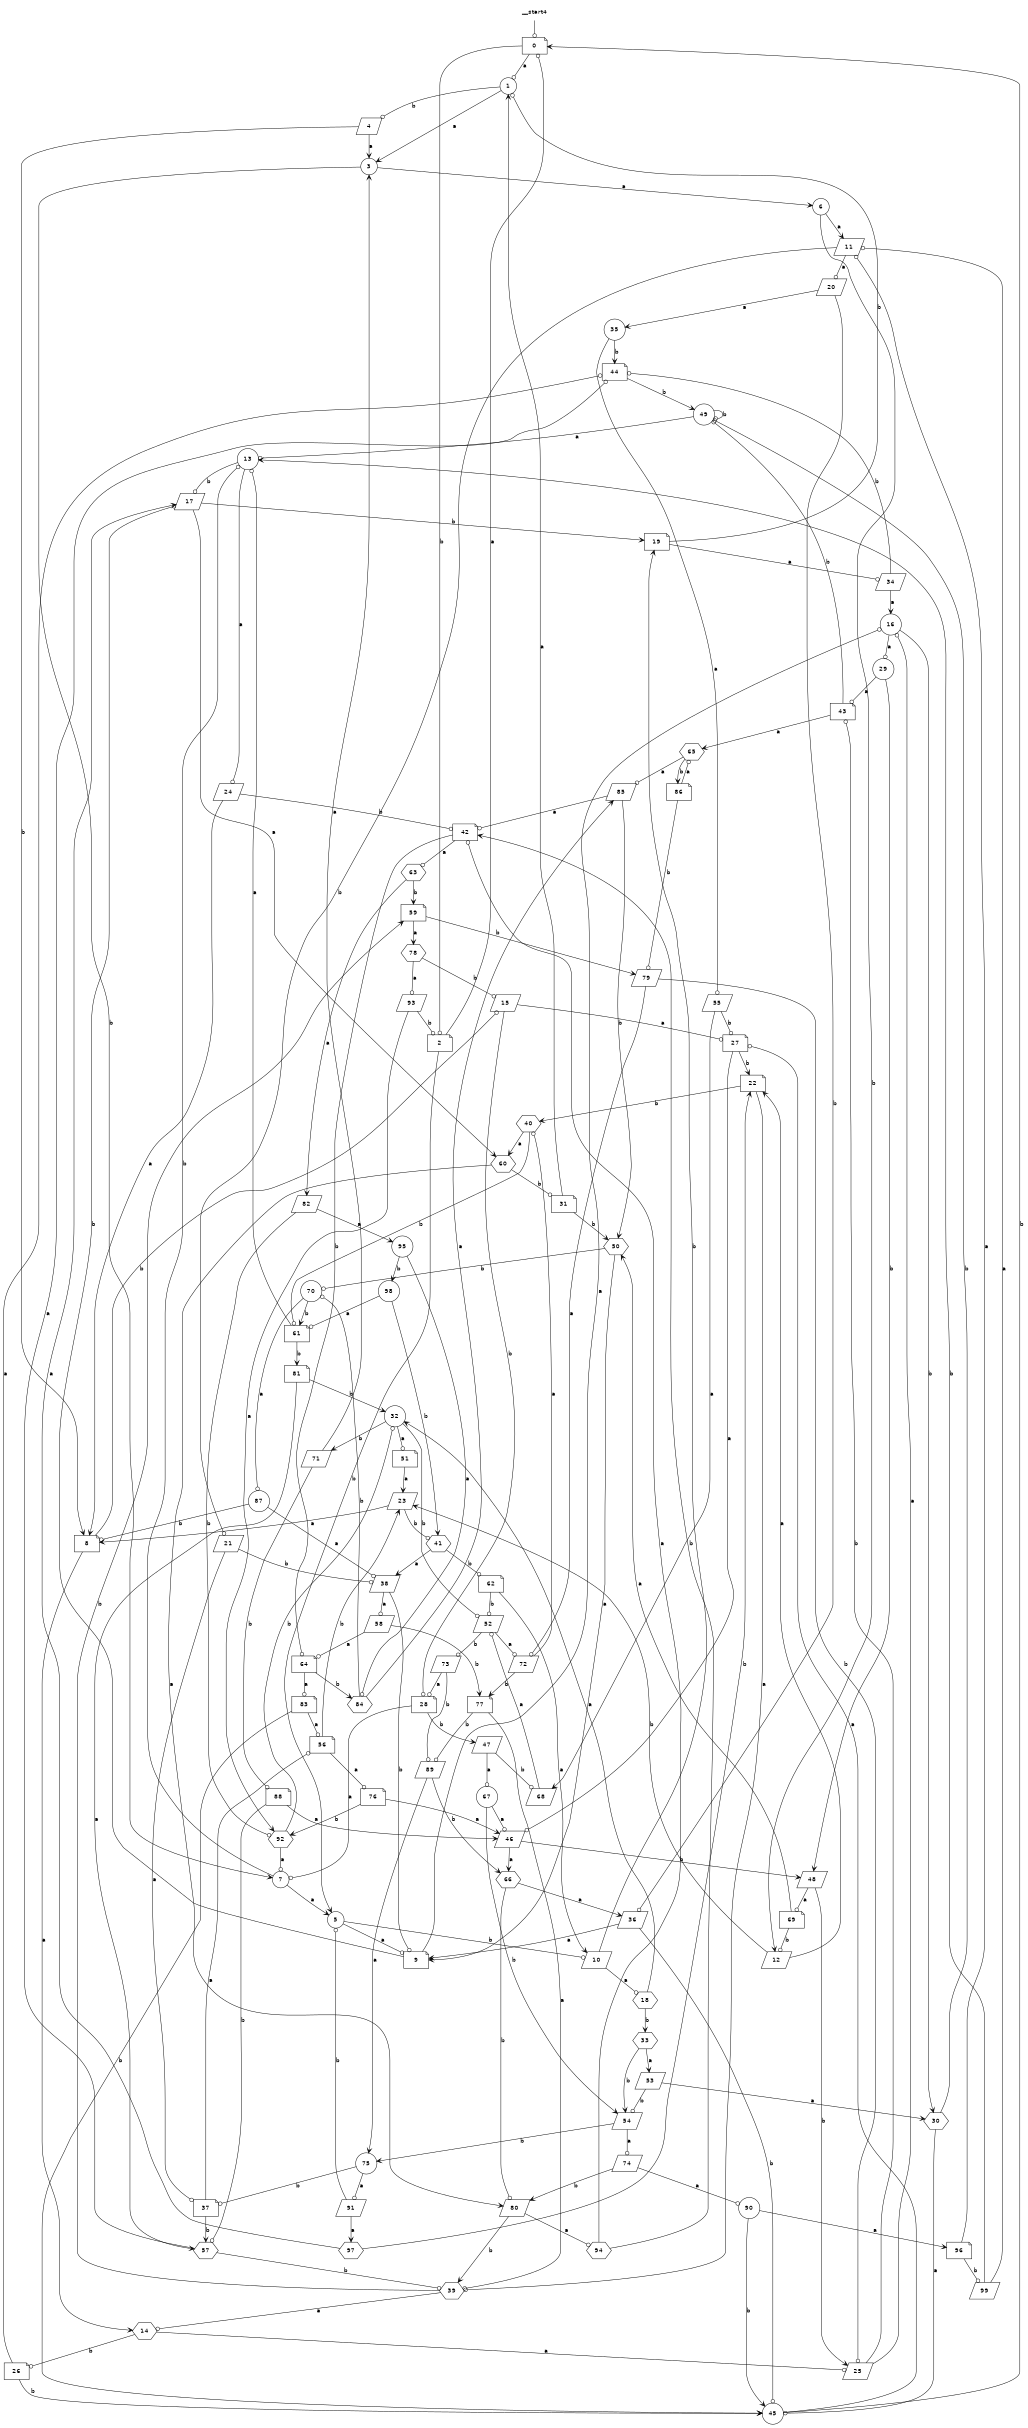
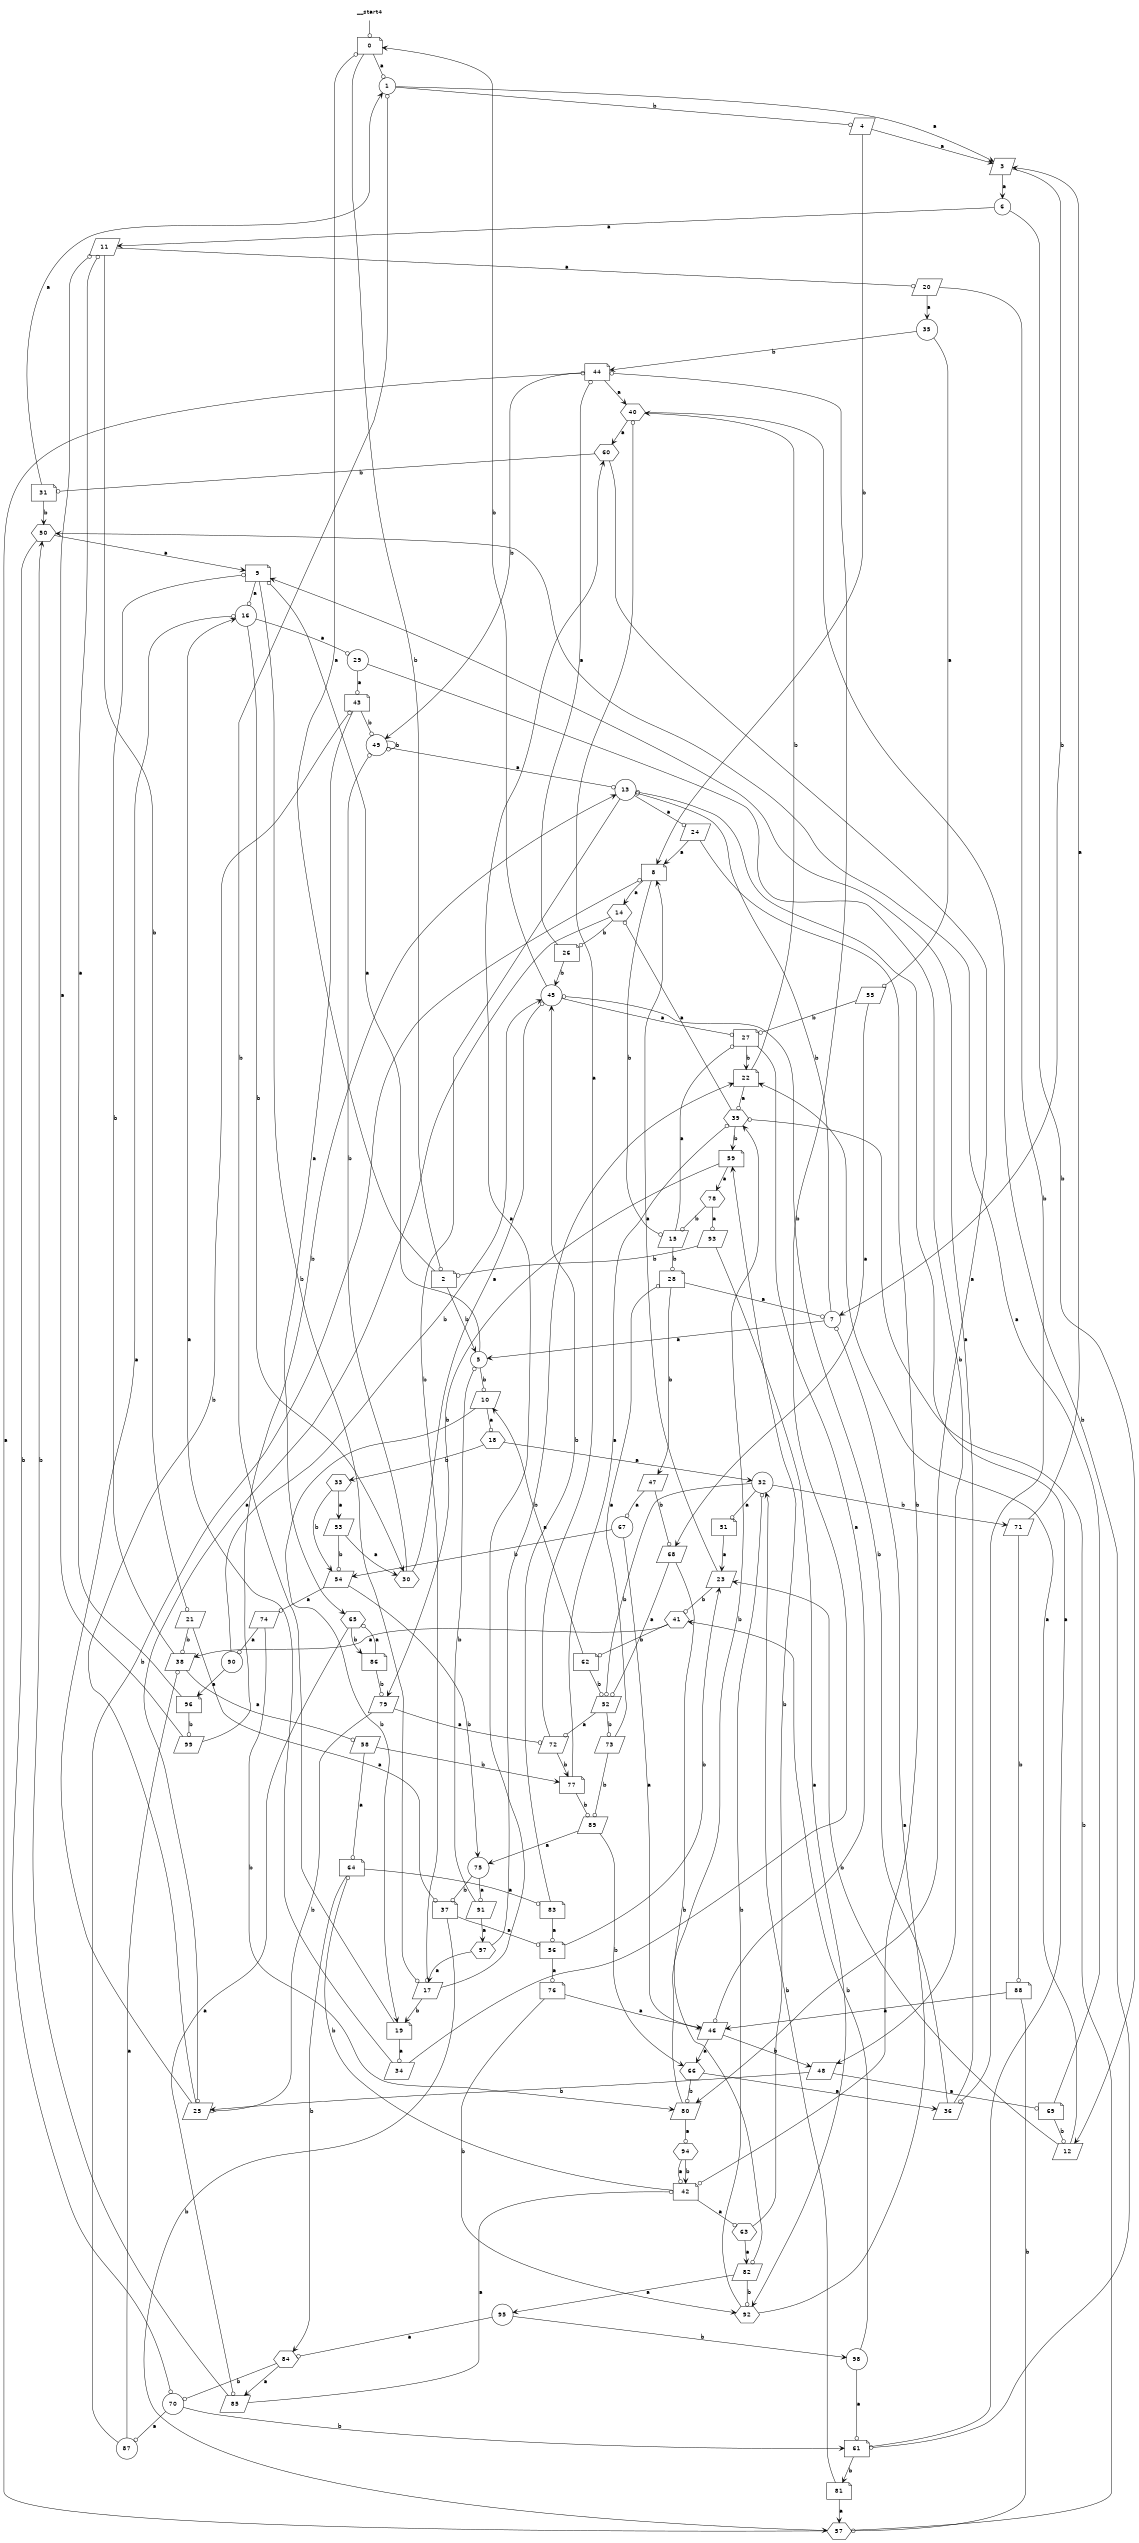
node "3": shape circle -> parallelogram
edge "44" -> "40": added, label "a"
edge "68" -> "82": added, label "b"
